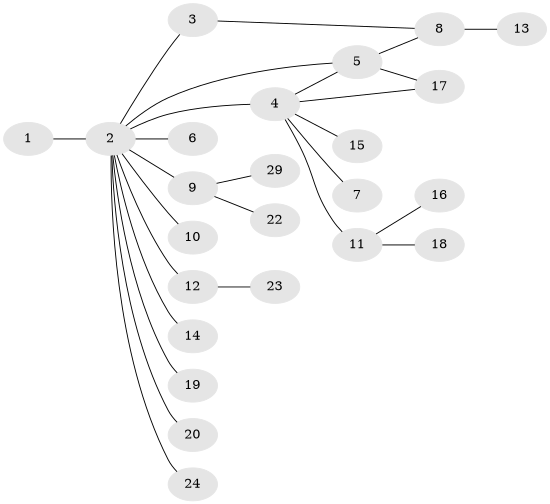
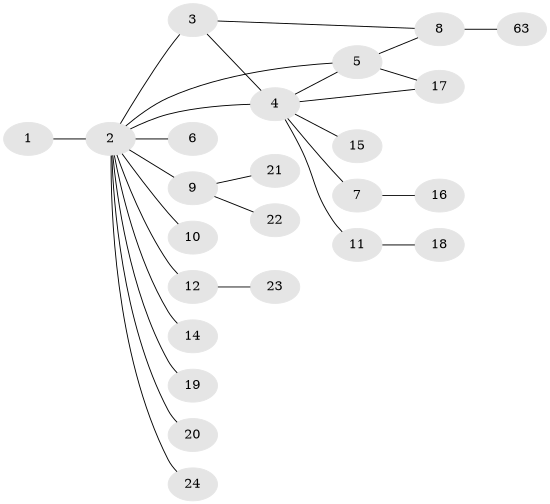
node "13": label "13" -> "63"
edge "3" -- "4": added
node "29": label "29" -> "21"
edge "16" -- "11": now "16" -- "7"
